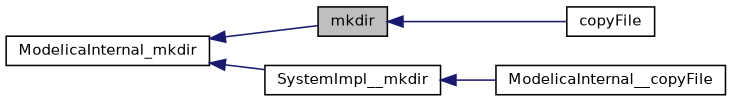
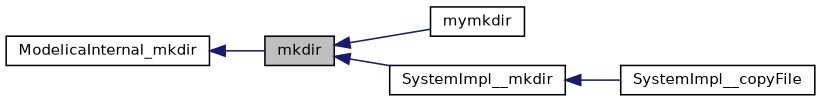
node "copyFile": label "copyFile" -> "mymkdir"
edge "SystemImpl__mkdir" -> "ModelicaInternal_mkdir": now "SystemImpl__mkdir" -> "mkdir"
node "ModelicaInternal__copyFile": label "ModelicaInternal__copyFile" -> "SystemImpl__copyFile"
